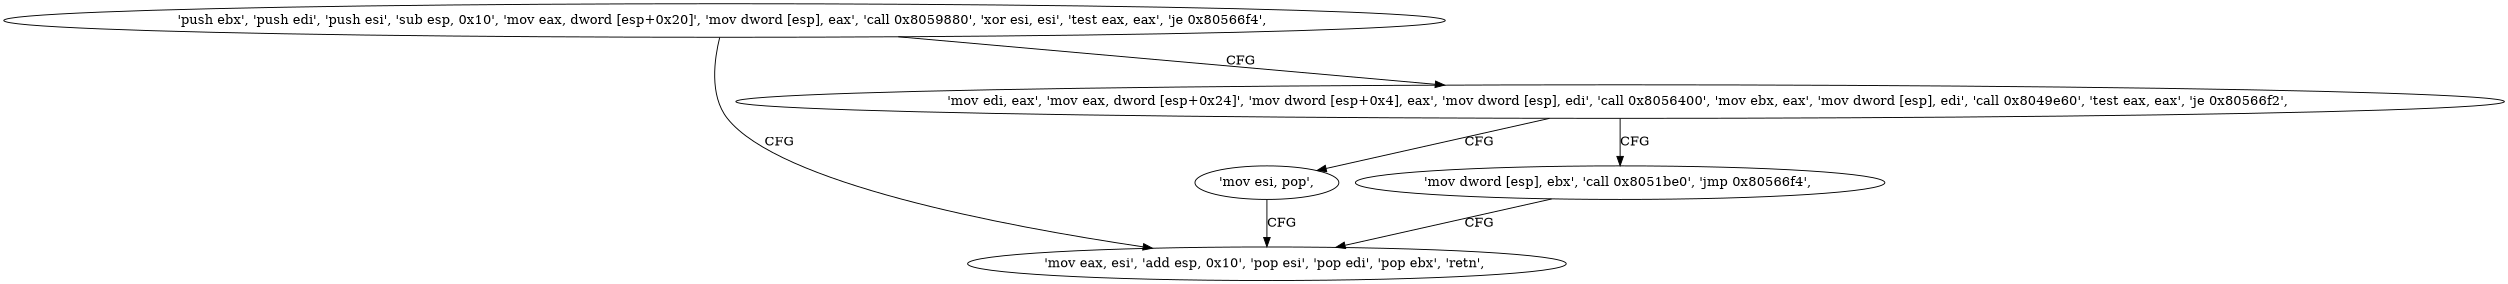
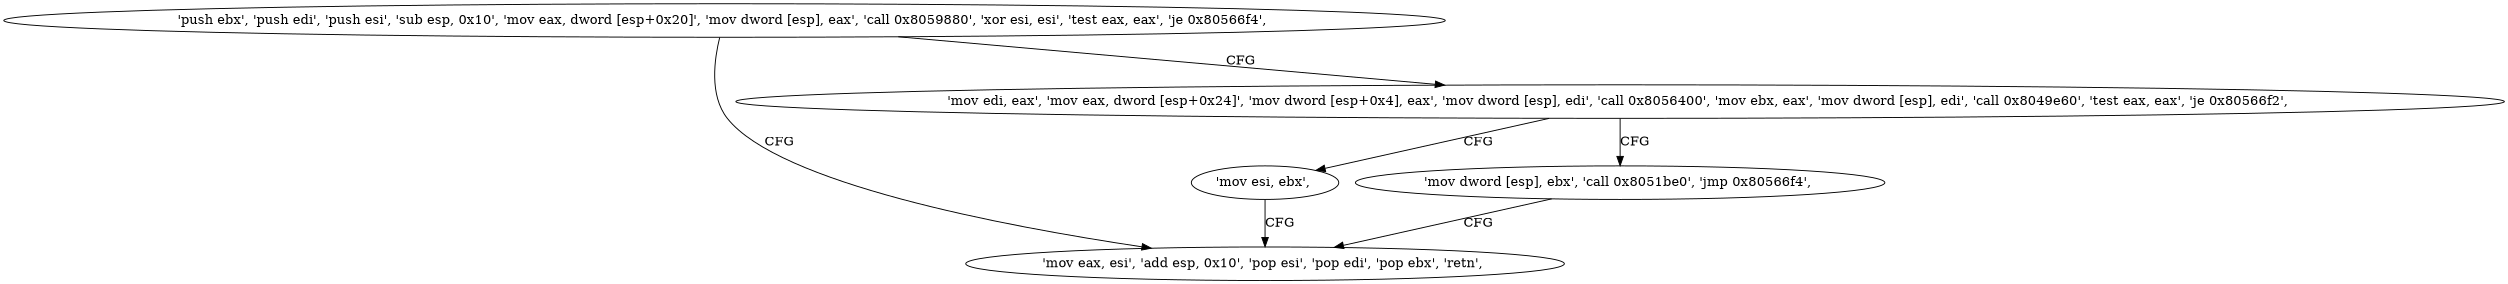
node "'mov esi, pop',": label "'mov esi, pop'," -> "'mov esi, ebx',"
